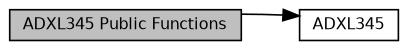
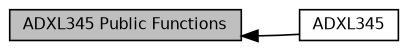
edge "ADXL345 Public Functions" -> "ADXL345": reversed
